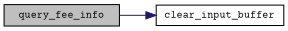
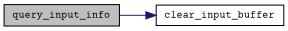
node "query_fee_info": label "query_fee_info" -> "query_input_info"
